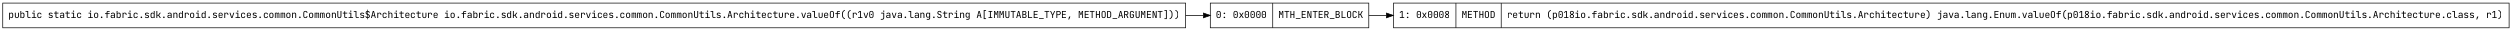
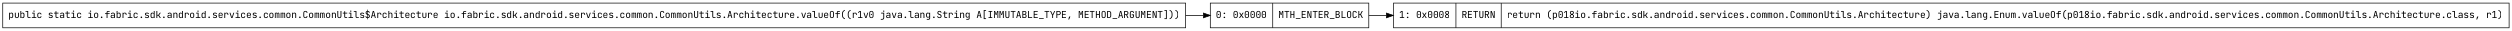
node "1: 0x0008": text "METHOD" -> "RETURN"
